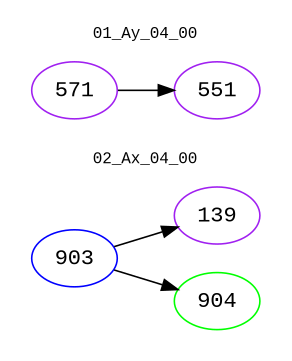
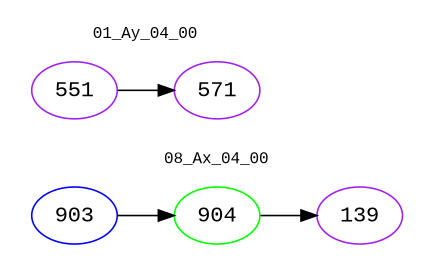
edge "571" -> "551": reversed
cluster "02_Ax_04_00": label "02_Ax_04_00" -> "08_Ax_04_00"
edge "903" -> "139": now "904" -> "139"
